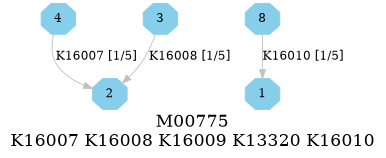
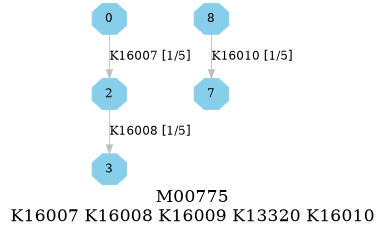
node "4": label "4" -> "0"
edge "3" -> "2": reversed
node "1": label "1" -> "7"
